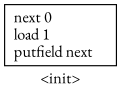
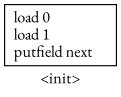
node "next 0 load 1 putfield next": label "next 0 load 1 putfield next" -> "load 0 load 1 putfield next"
